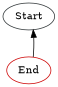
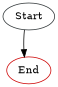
edge "End" -> "Start": reversed
